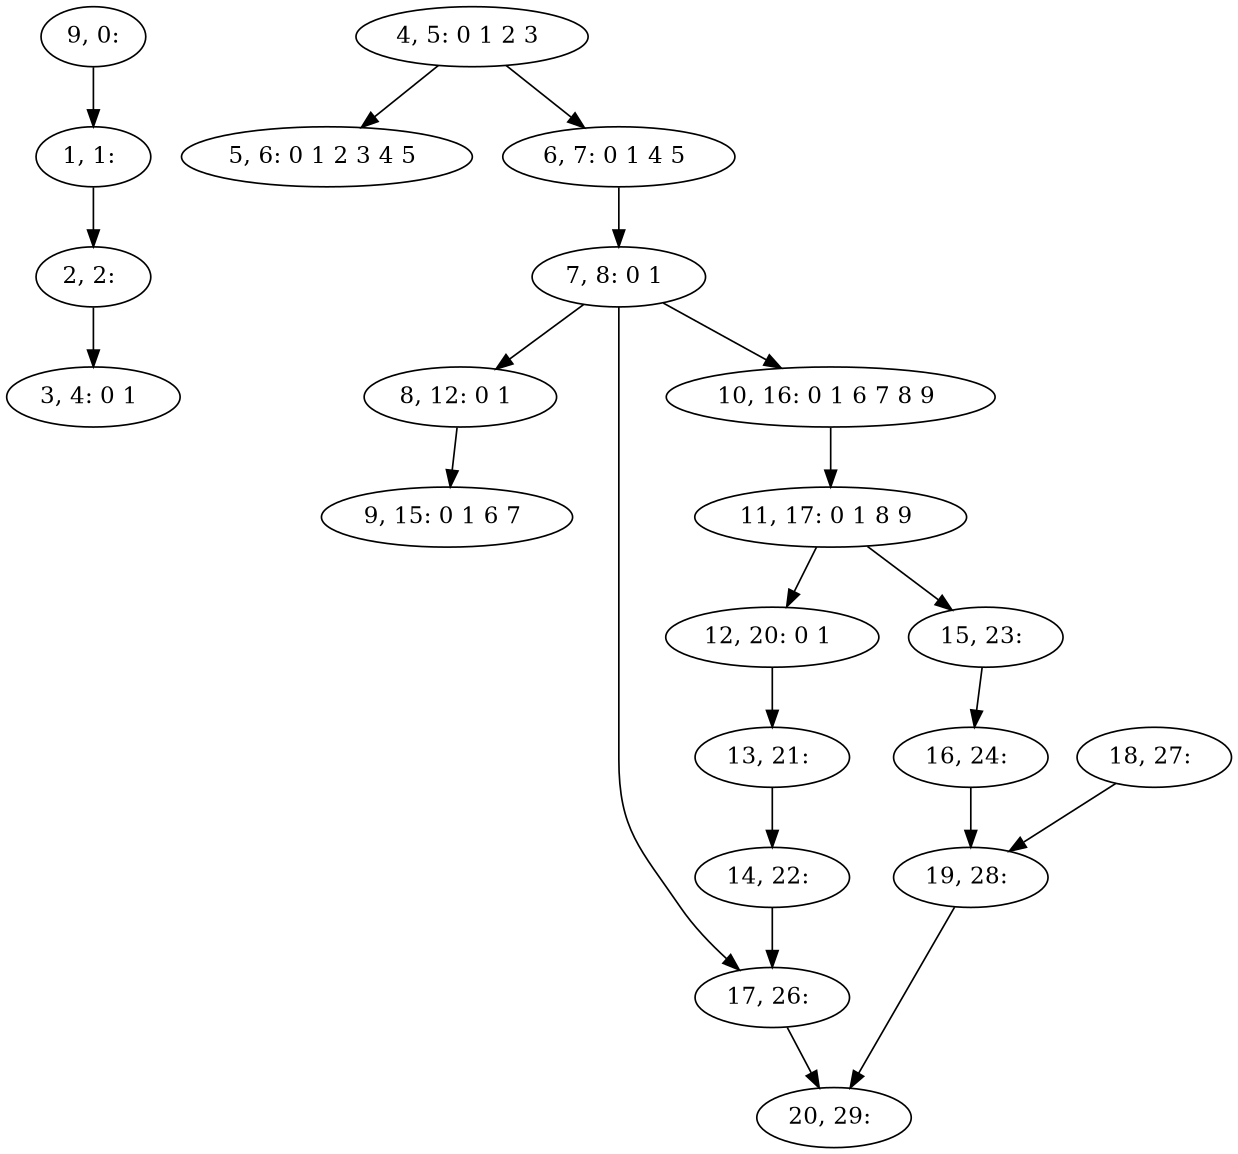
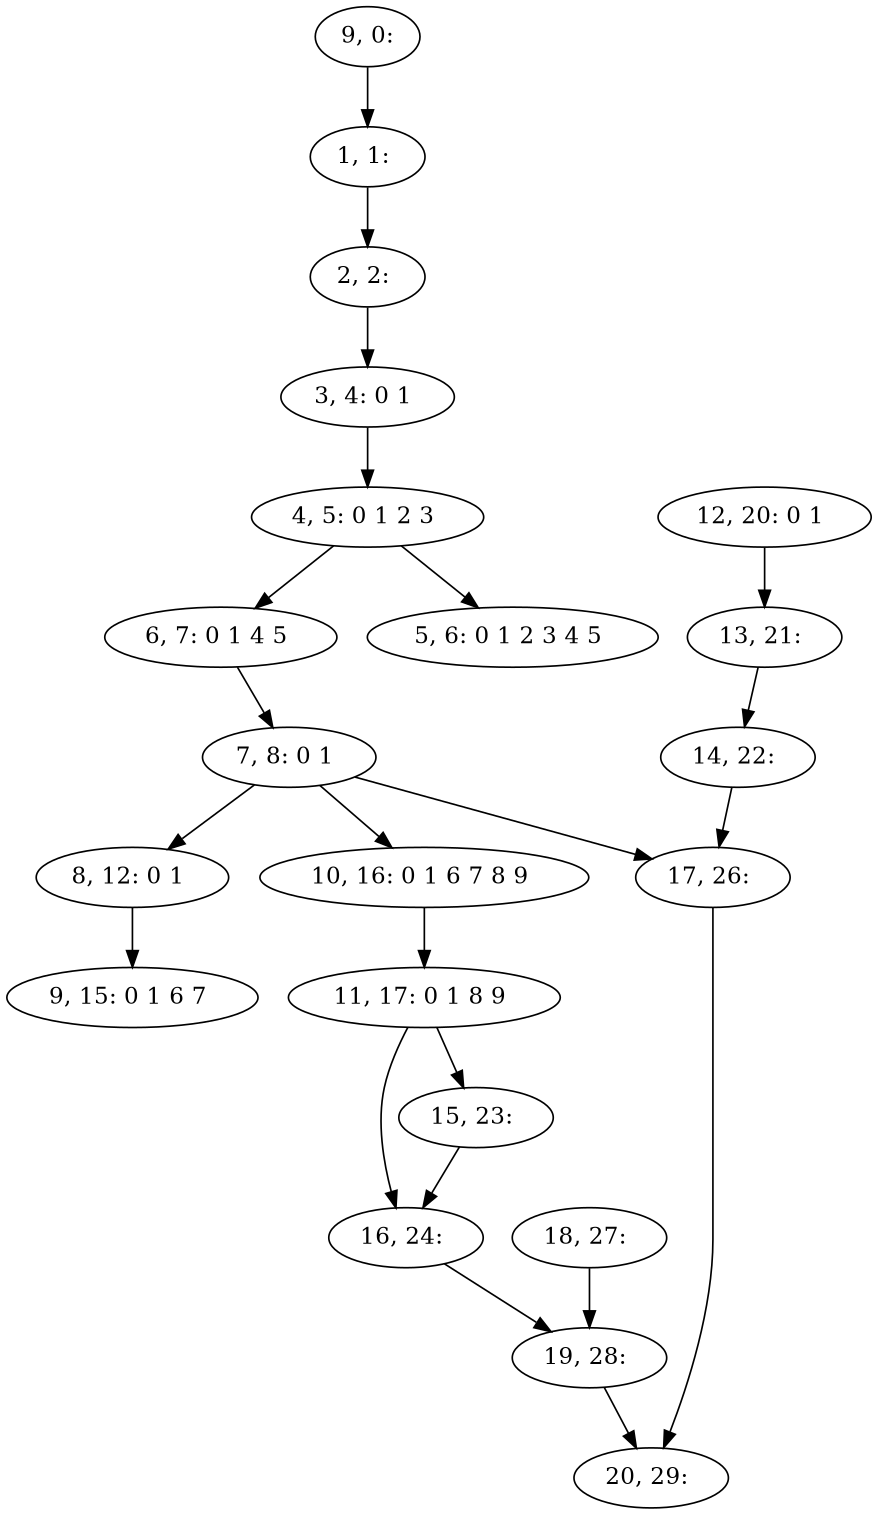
edge "3, 4: 0 1" -> "4, 5: 0 1 2 3": added
edge "11, 17: 0 1 8 9" -> "12, 20: 0 1": now "11, 17: 0 1 8 9" -> "16, 24:"
